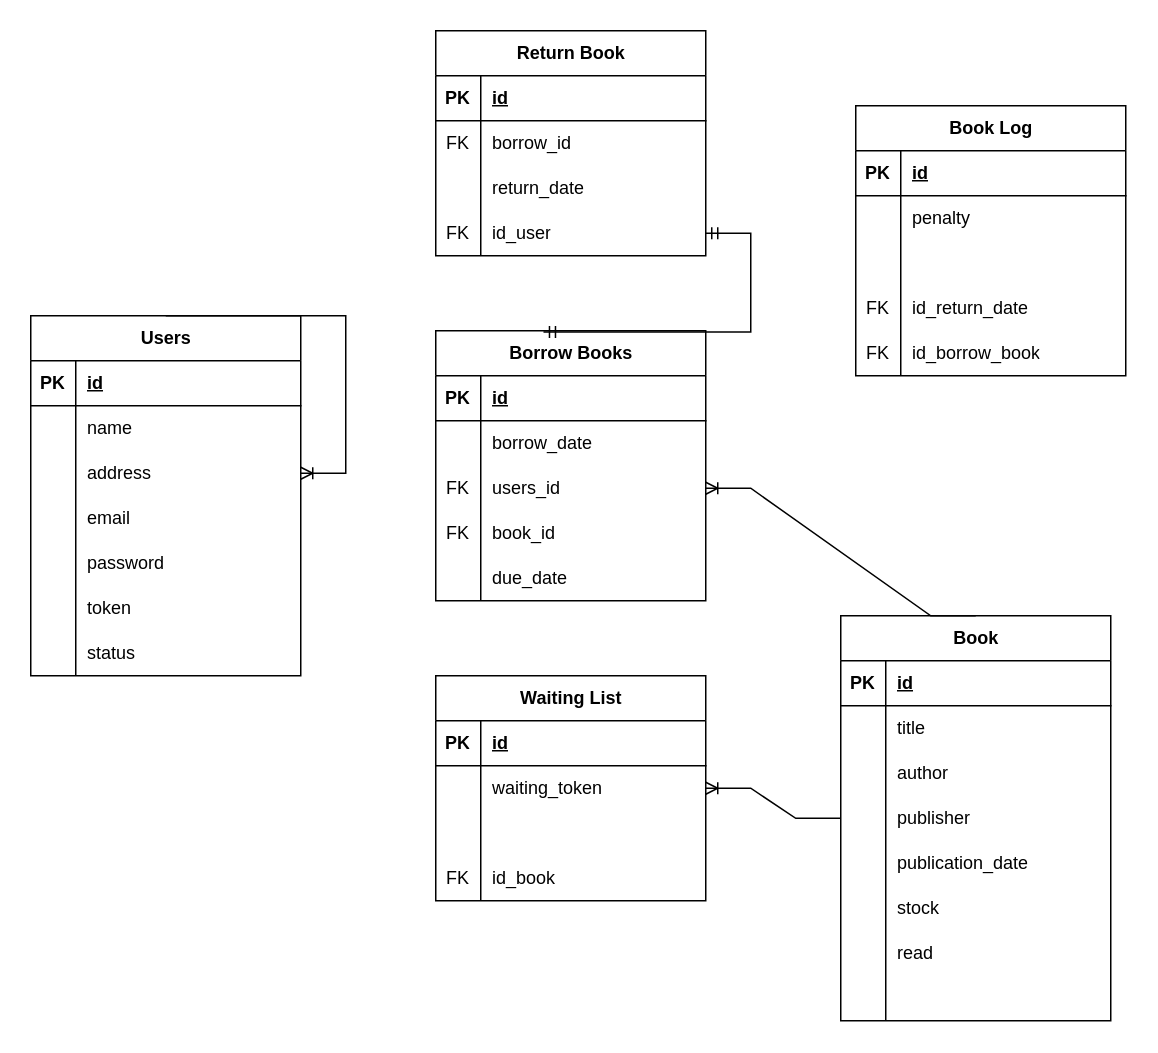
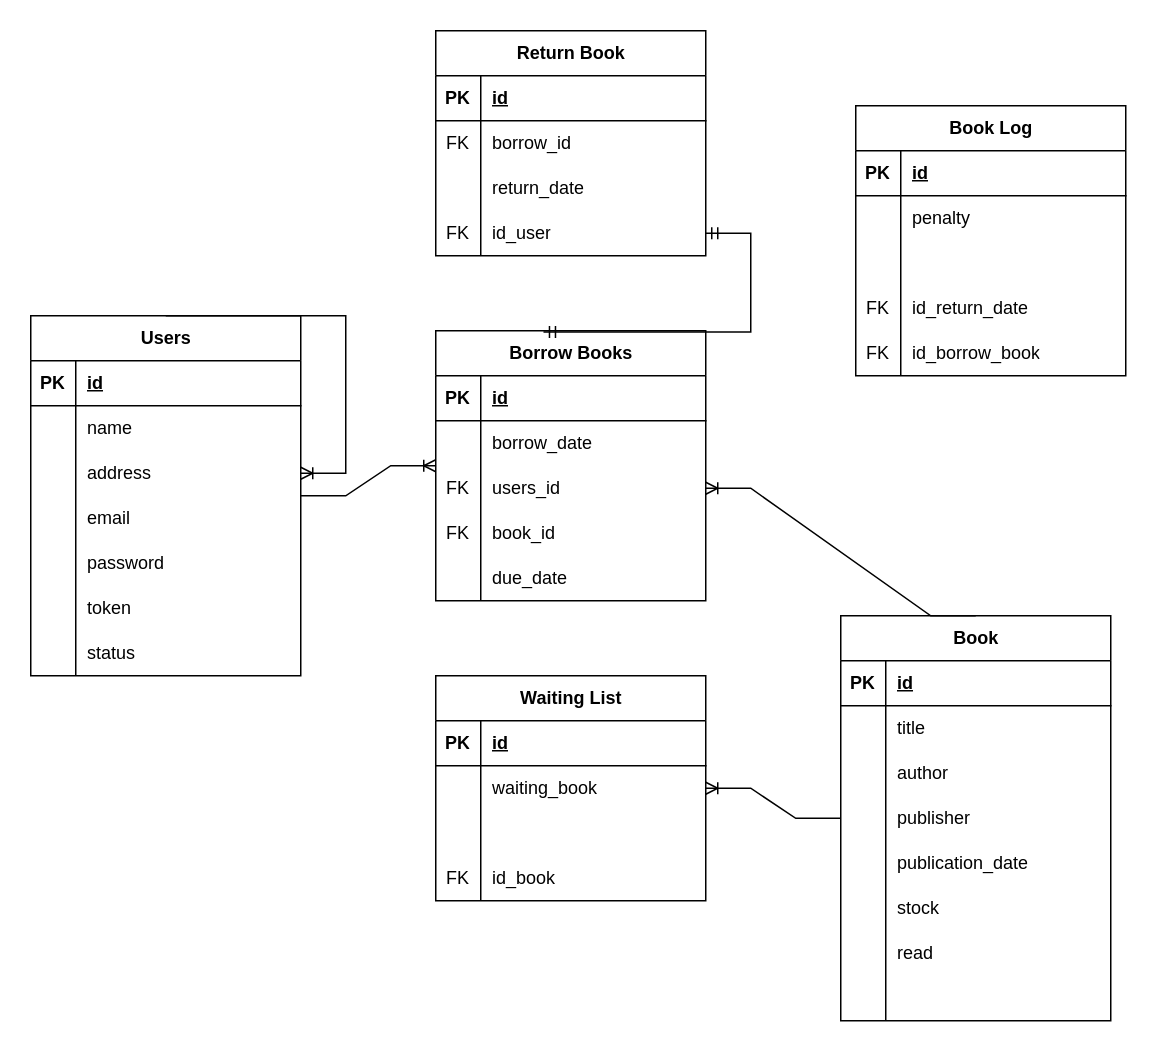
edge "Users" -> "Borrow Books": added
node "waiting_token": label "waiting_token" -> "waiting_book"
